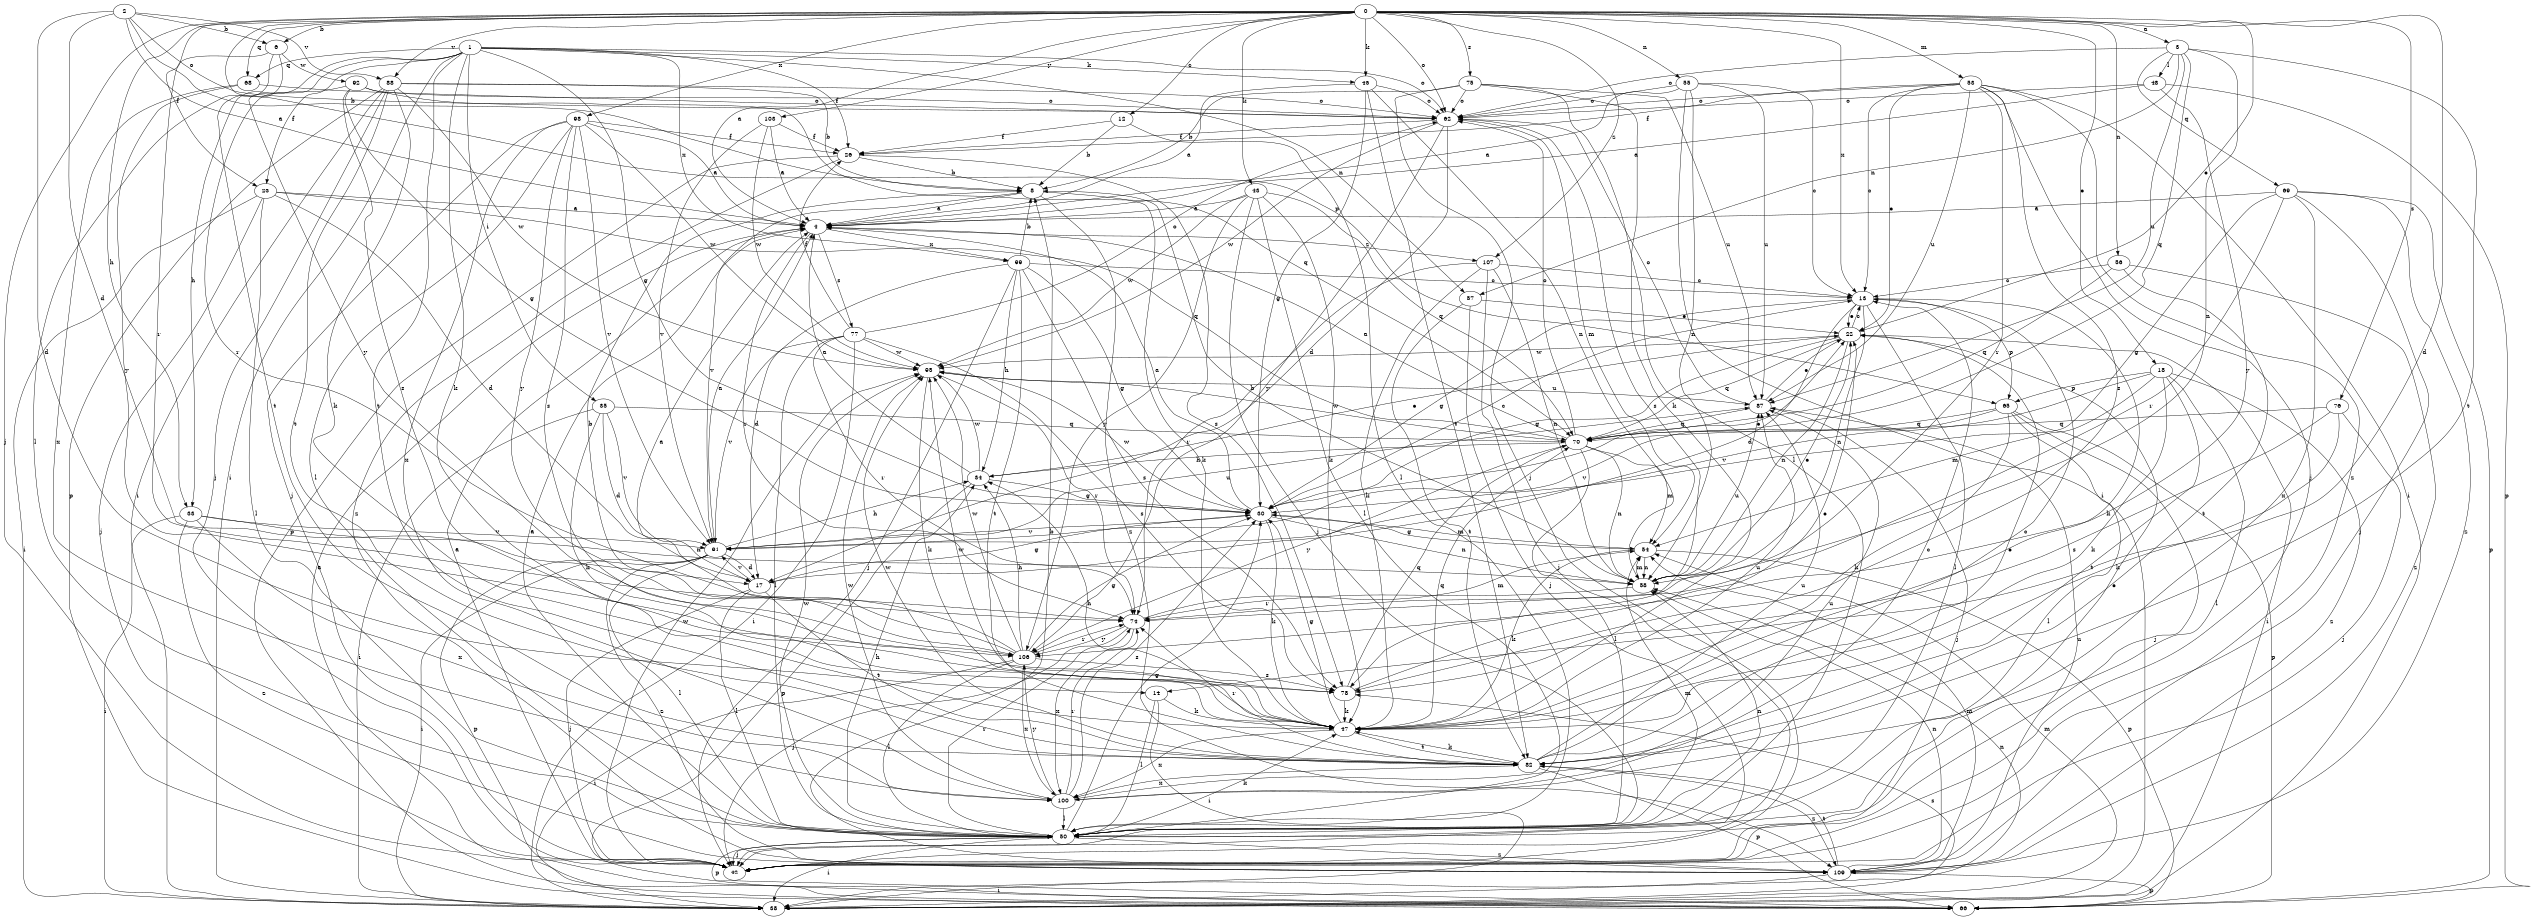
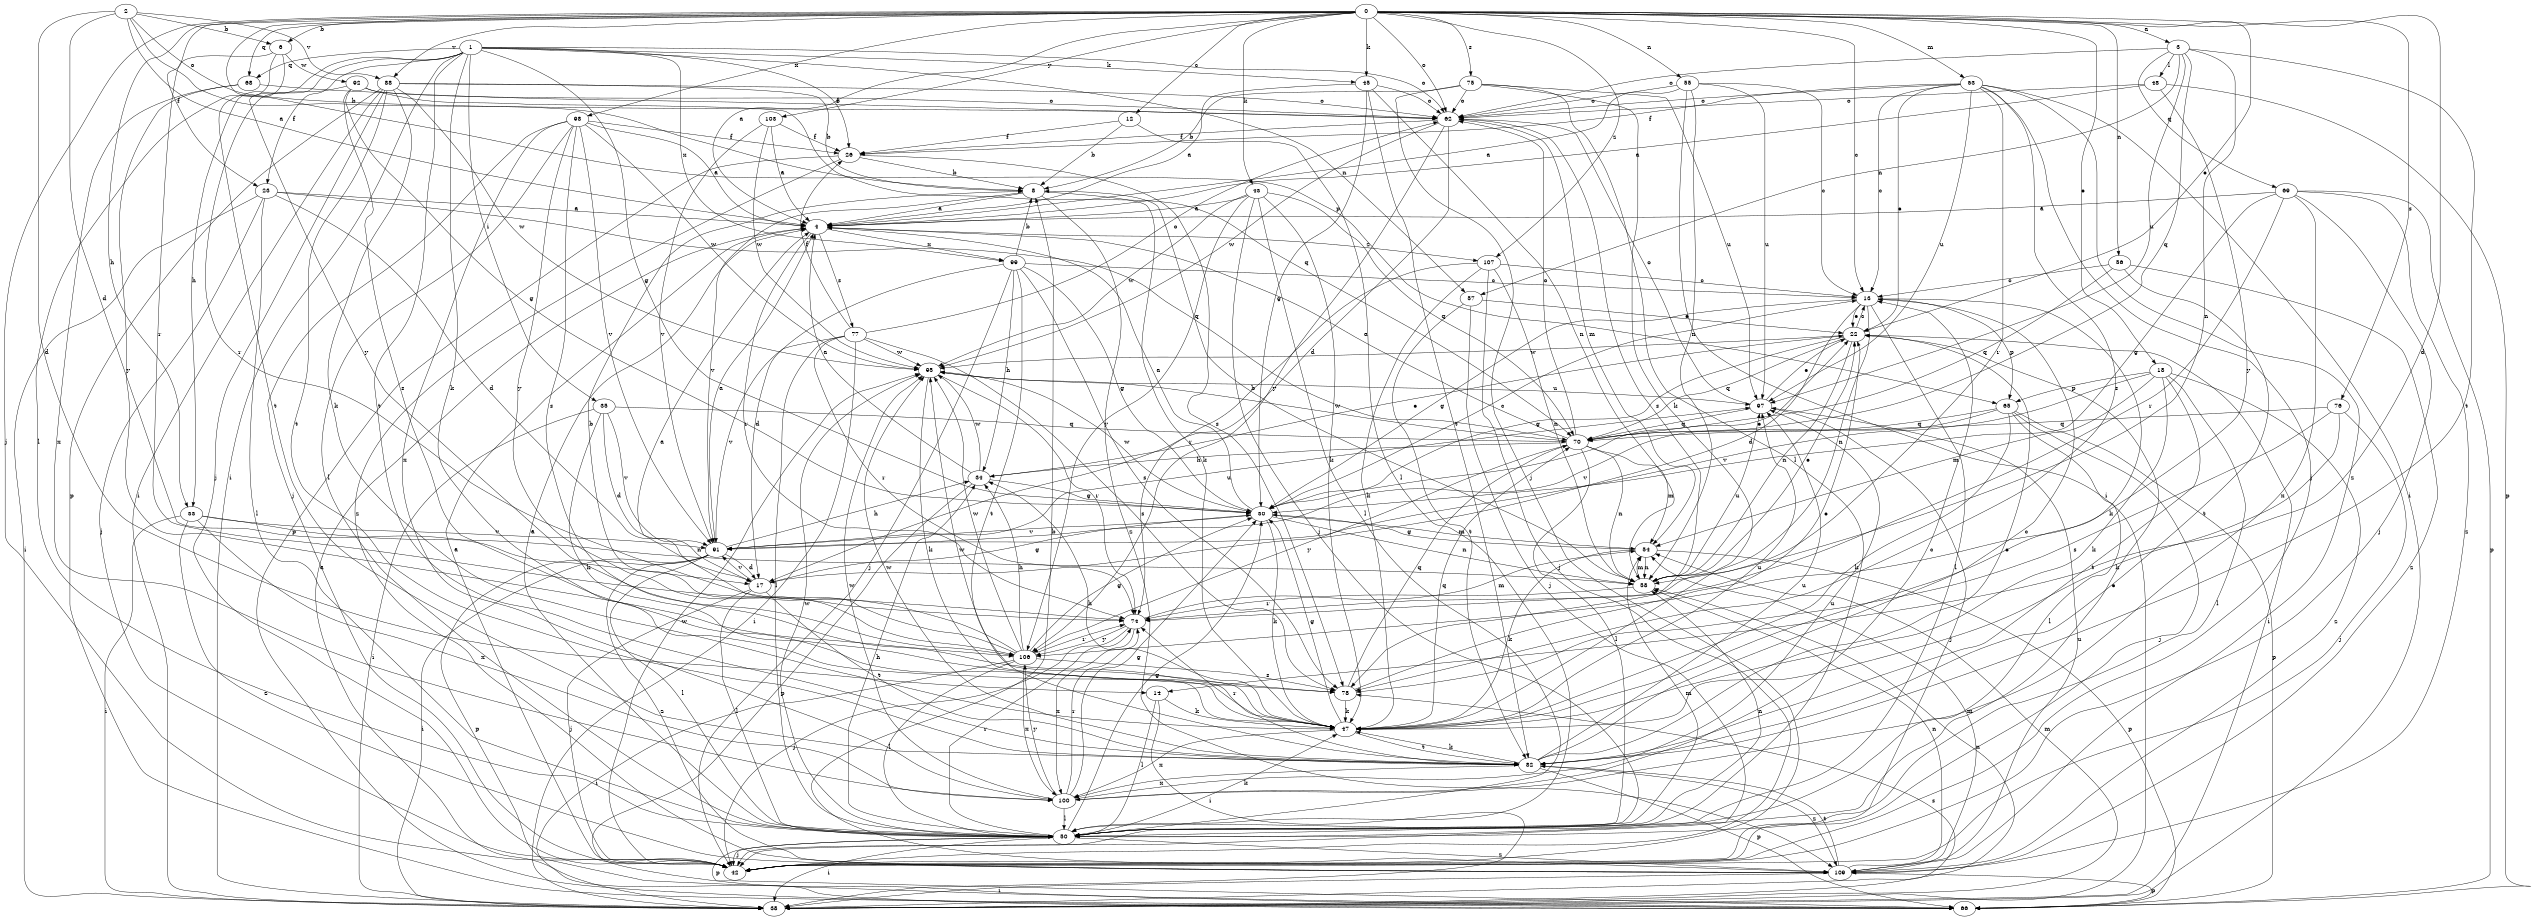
edge "0" -> "13": label "x" -> "c"
node "87": label "87" -> "97"
edge "100" -> "30": label "s" -> "g"
